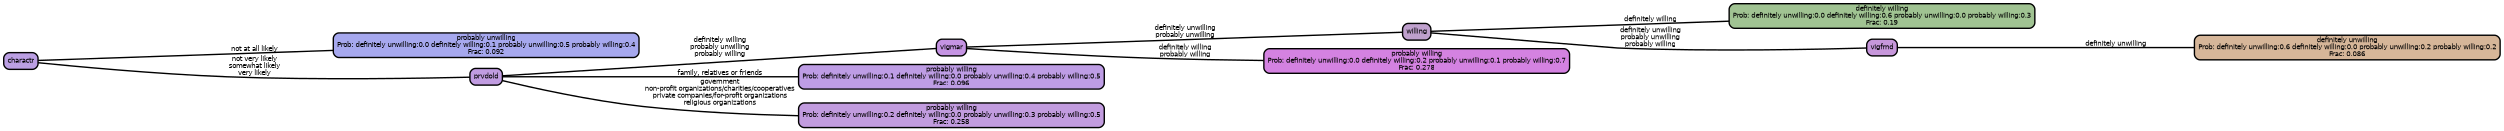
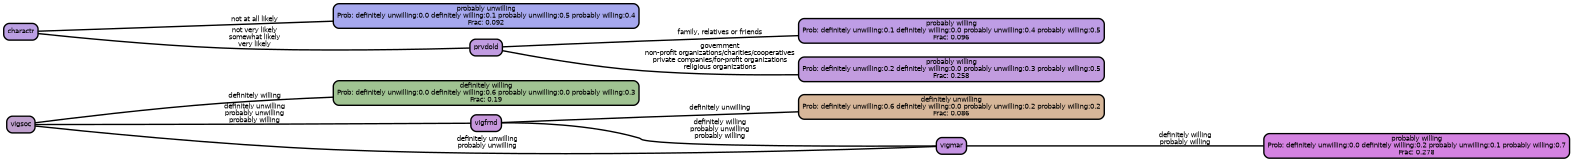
node "willing": label "willing" -> "vigsoc"
edge "vigmar" -- "prvdold": now "vigmar" -- "vigfrnd"
